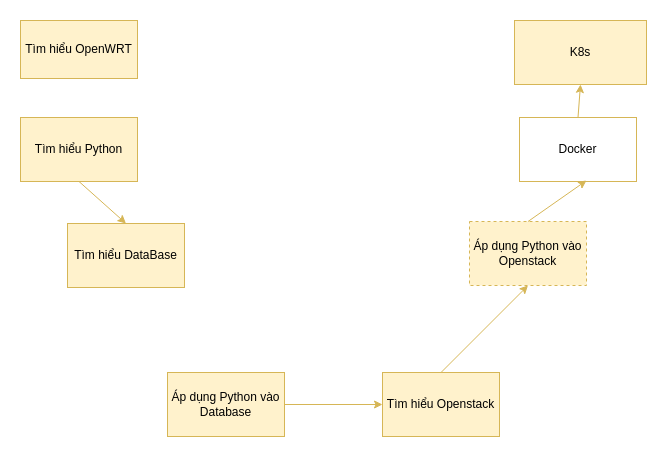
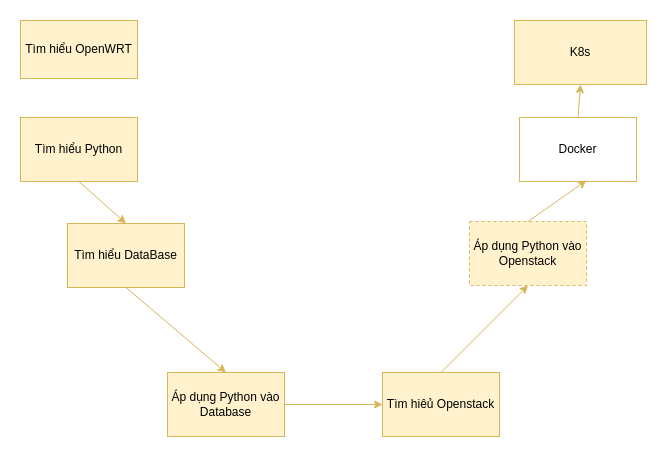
edge "Tìm hiểu DataBase" -> "Áp dụng Python vào Database": added
node "Tìm hiểu Openstack": label "Tìm hiểu Openstack" -> "Tìm hiêủ Openstack"
